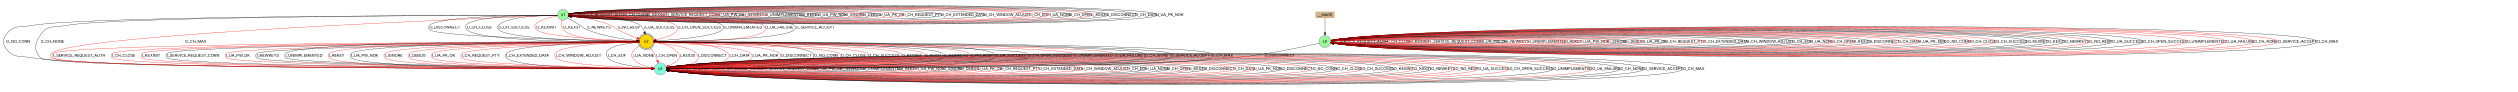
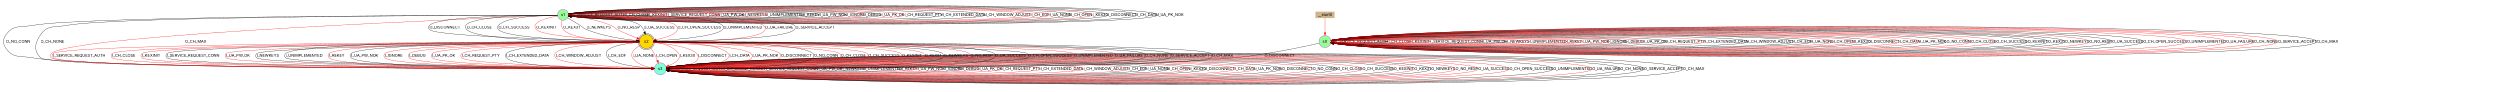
edge "__start0" -> "s0": color black -> red
